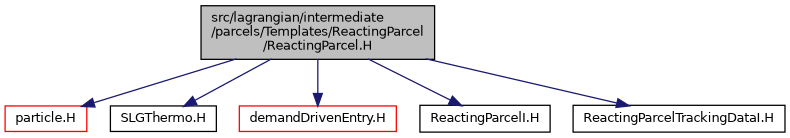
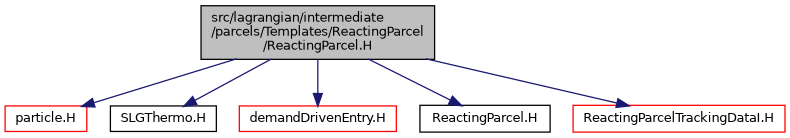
node "ReactingParcelI.H": label "ReactingParcelI.H" -> "ReactingParcel.H"
node "ReactingParcelTrackingDataI.H": color black -> red
